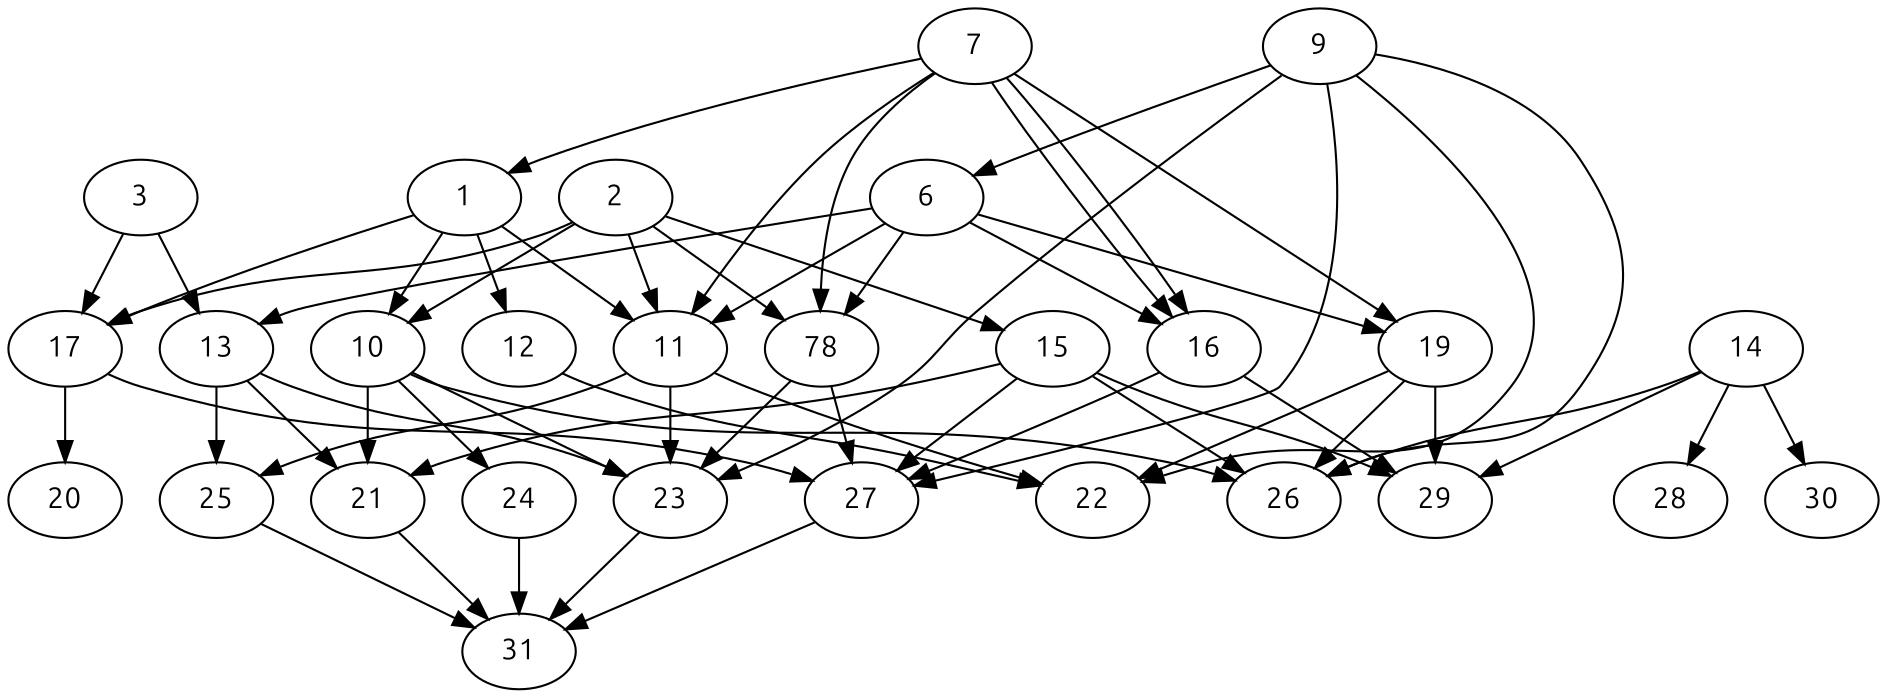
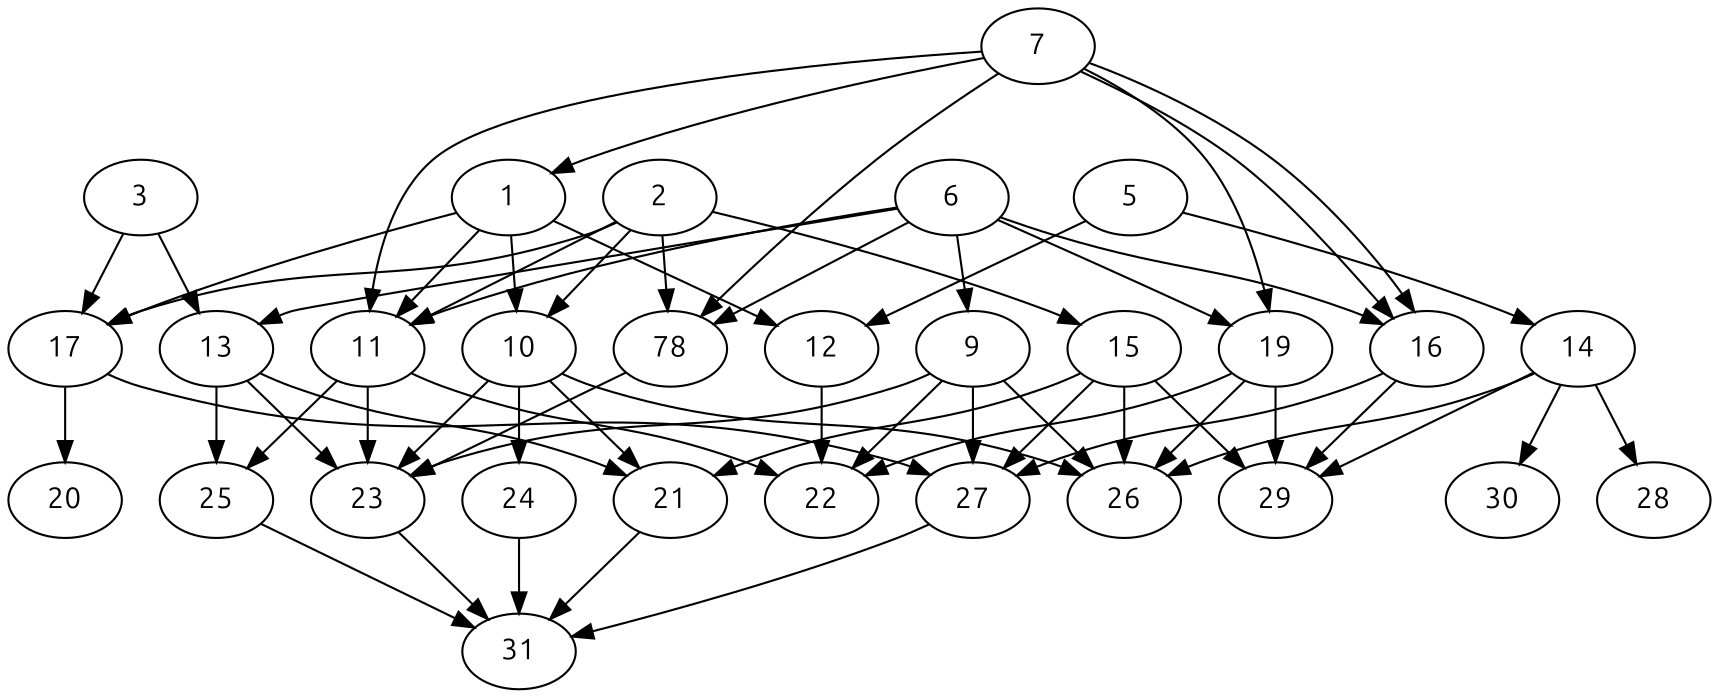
edge "9" -> "6": reversed
node "5": added
edge "78" -> "27": removed
